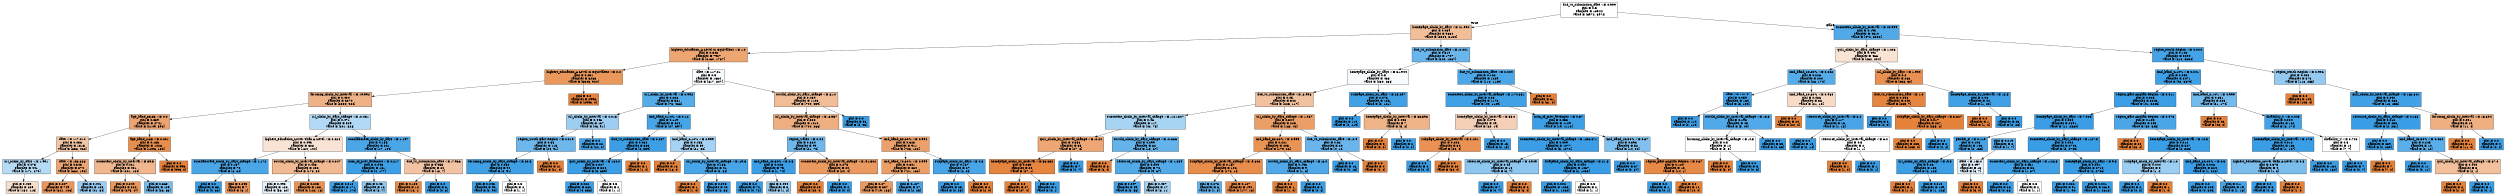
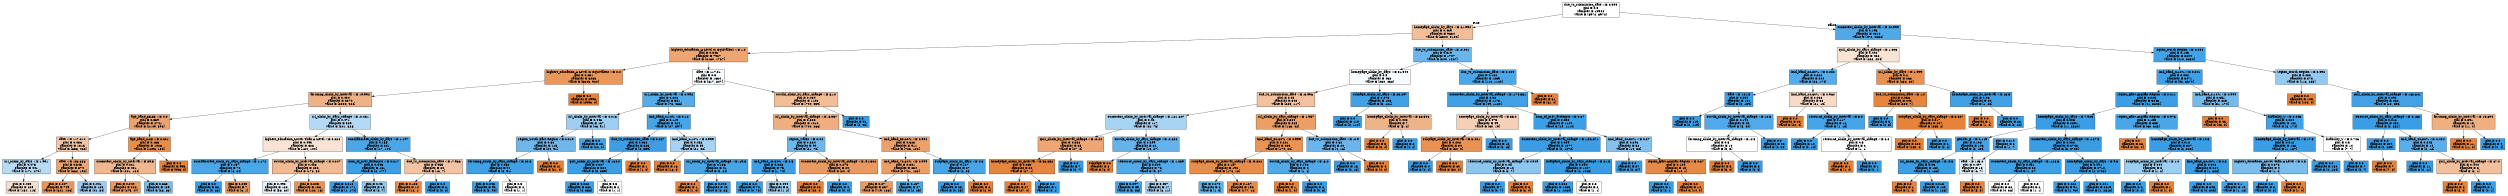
node "gini = 0.0 samples = 6 value = [6, 0]": label "gini = 0.0 samples = 6 value = [6, 0]" -> "subpage = 0.0 samples = 6 value = [6, 0]"
node "gini = 0.0 samples = 36 value = [0, 36]": fillcolor #399de5ff -> #e5813900
